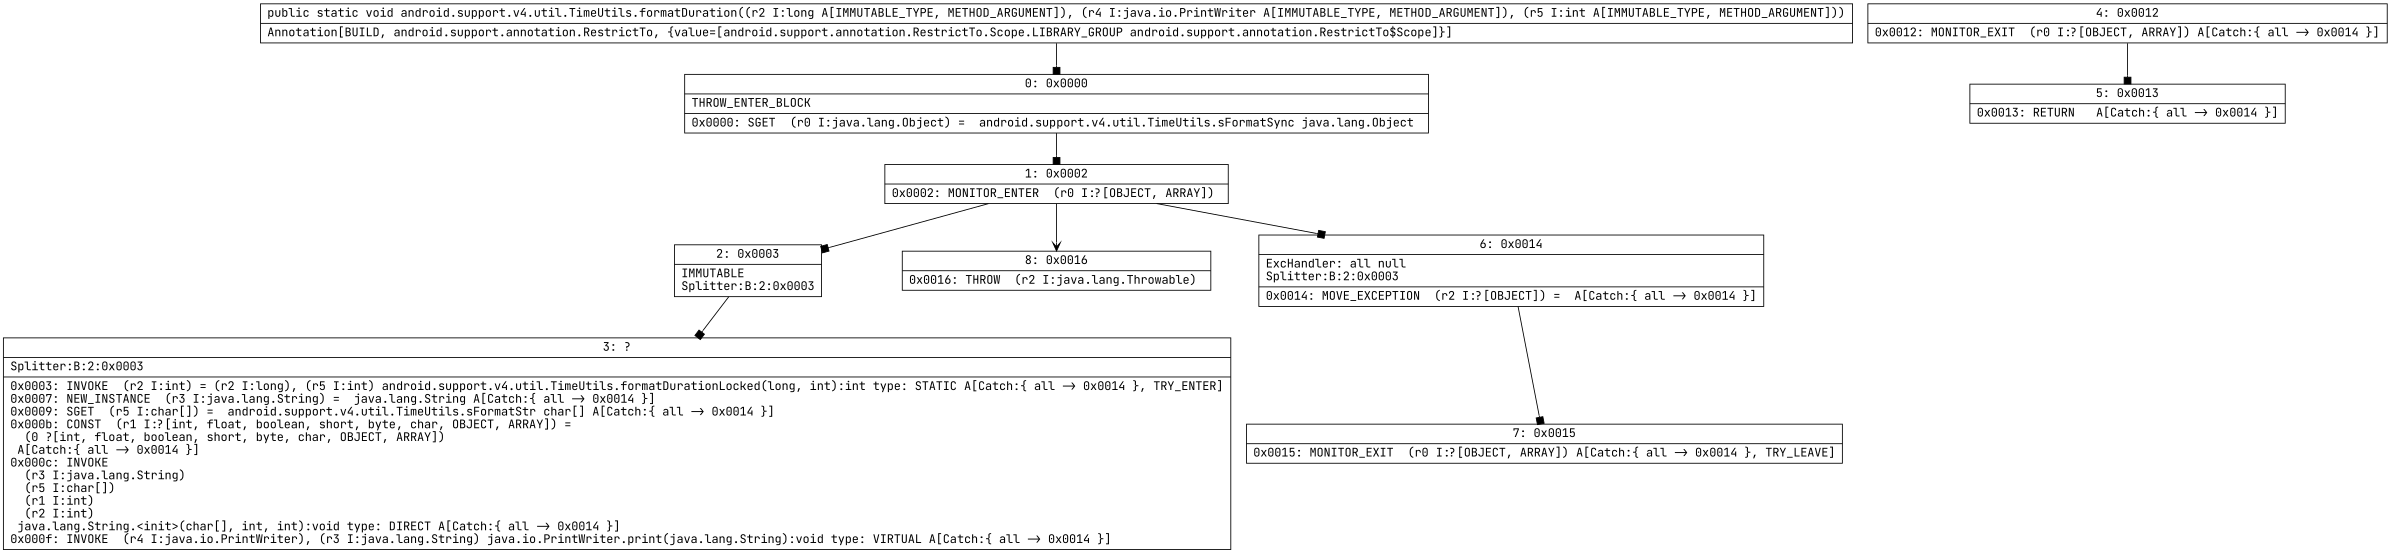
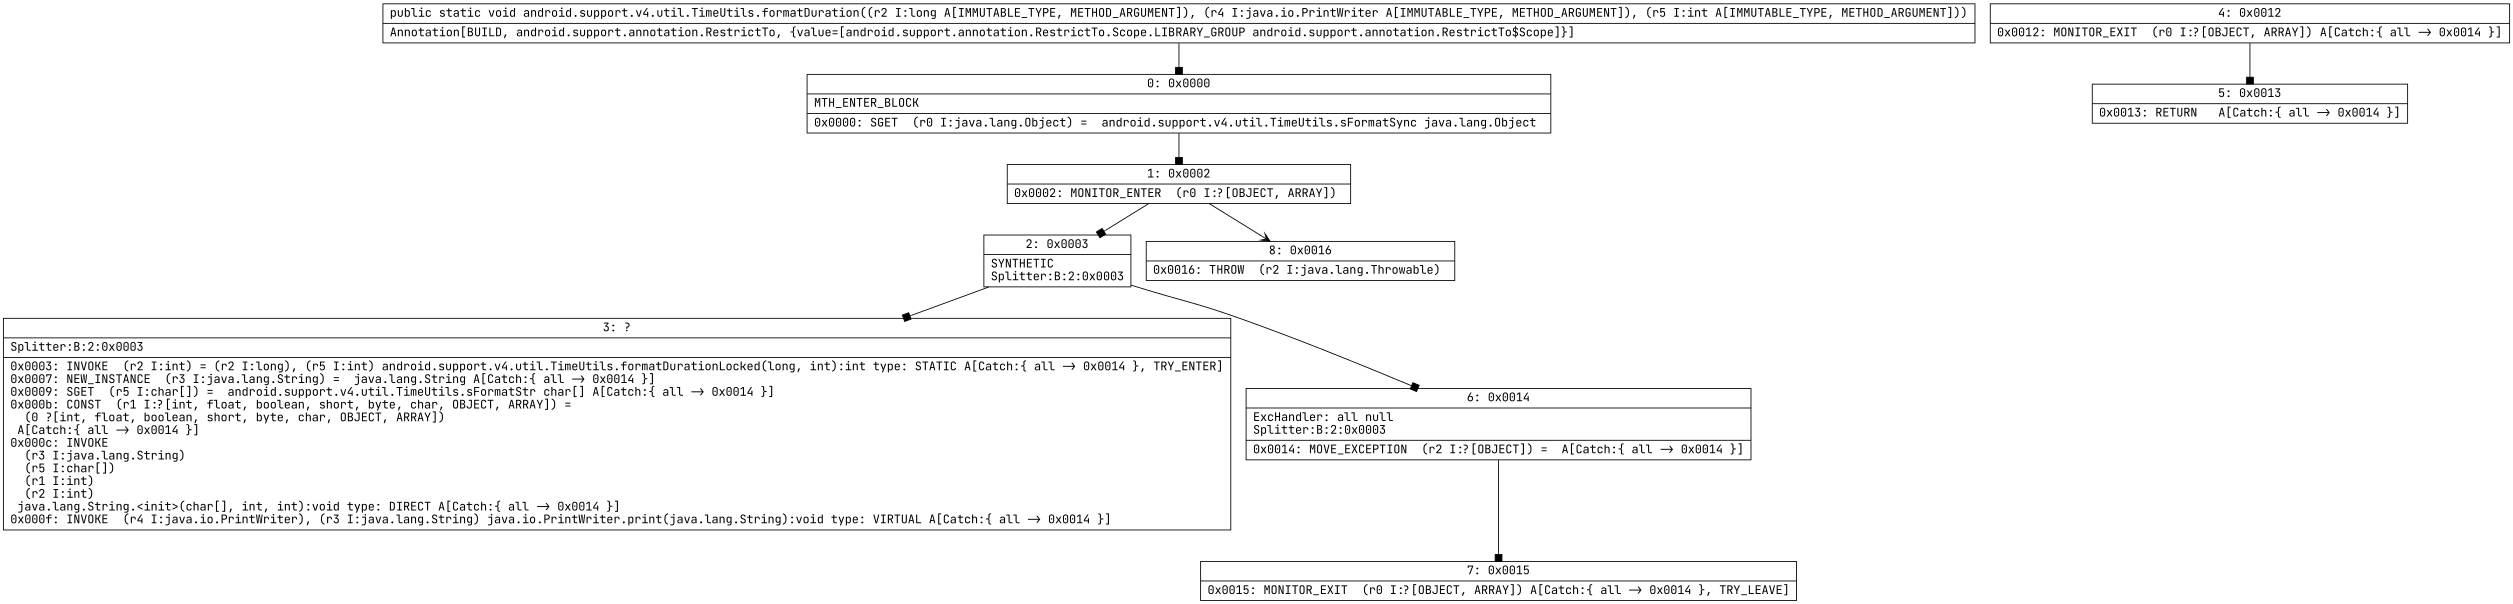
node "0: 0x0000": text "THROW_ENTER_BLOCK" -> "MTH_ENTER_BLOCK"
edge "1: 0x0002" -> "6: 0x0014": now "2: 0x0003" -> "6: 0x0014"
node "2: 0x0003": text "IMMUTABLE" -> "SYNTHETIC"
